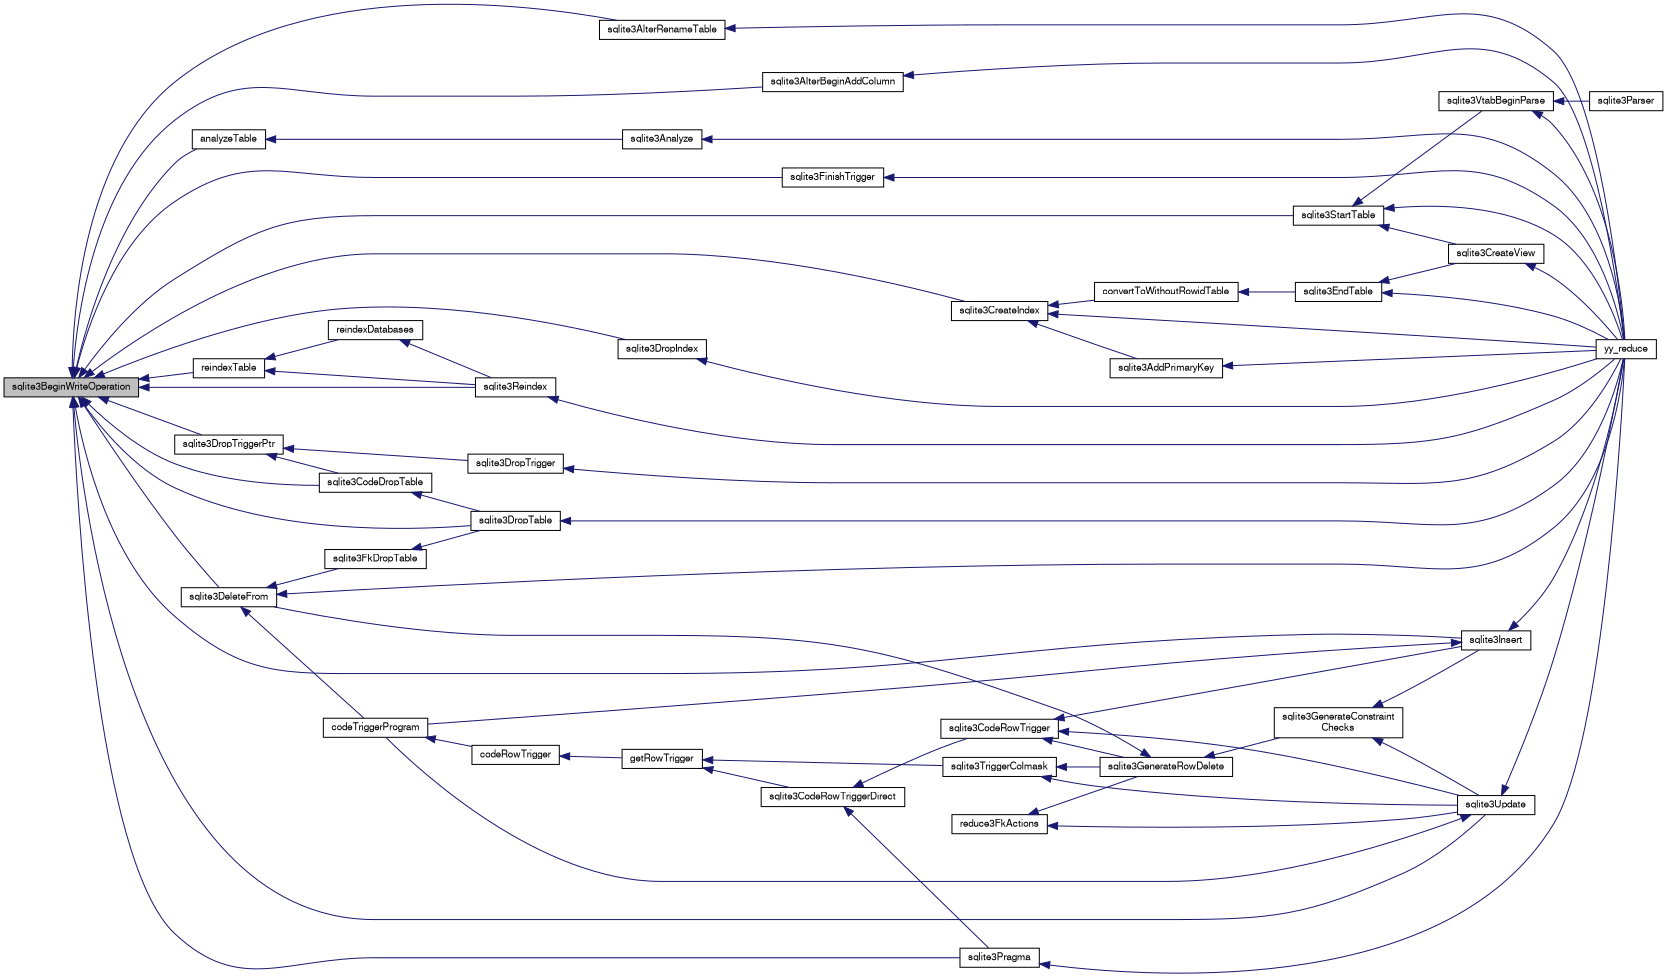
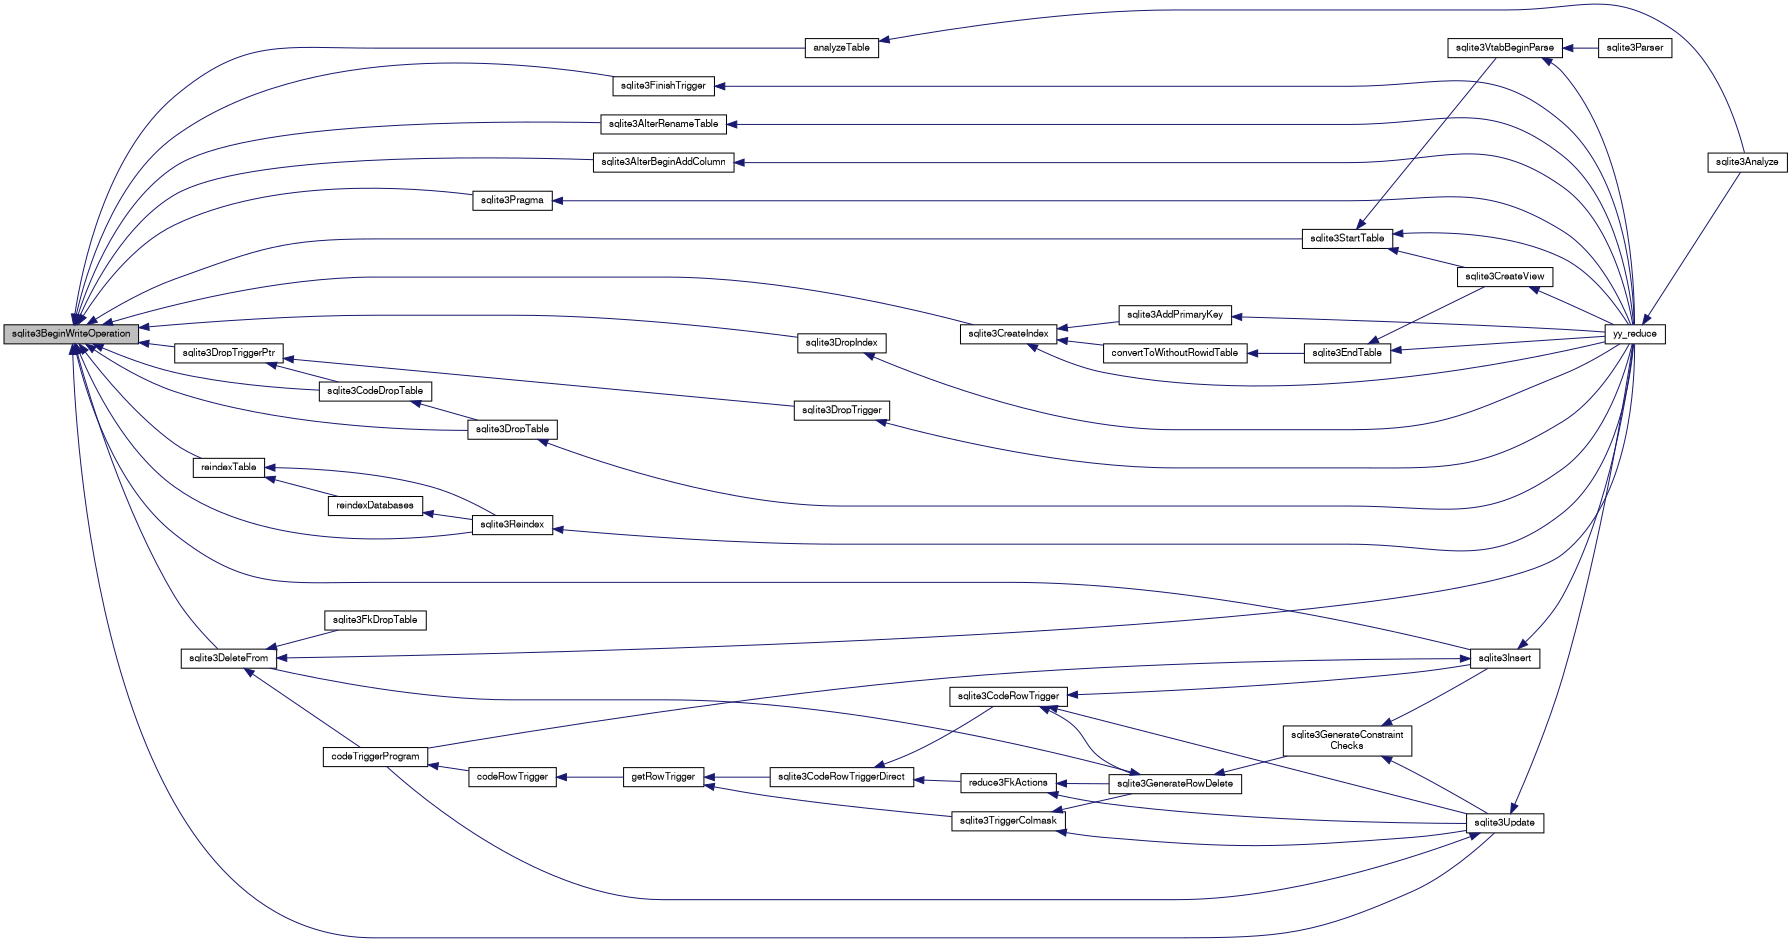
edge "yy_reduce" -> "sqlite3Analyze": reversed
edge "sqlite3DropTable" -> "sqlite3FkDropTable": removed
edge "sqlite3Pragma" -> "sqlite3CodeRowTriggerDirect": now "reduce3FkActions" -> "sqlite3CodeRowTriggerDirect"
